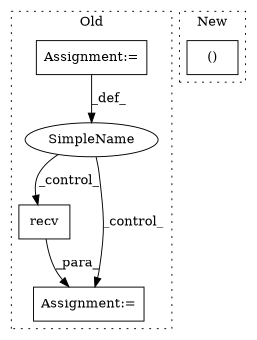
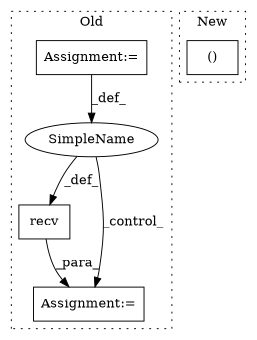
edge "SimpleName" -> "recv": label "_control_" -> "_def_"
